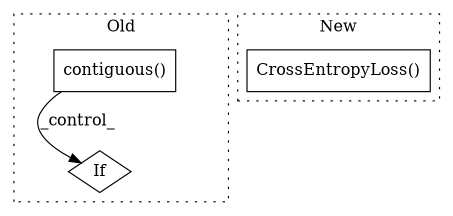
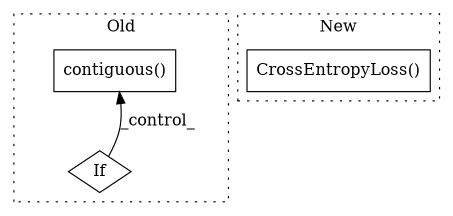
edge "contiguous()" -> "If": reversed
